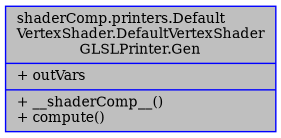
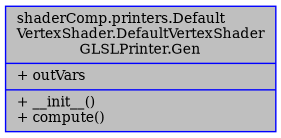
node "shaderComp.printers.Default": text "+ __shaderComp__()" -> "+ __init__()"
